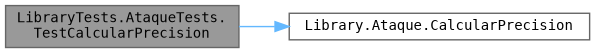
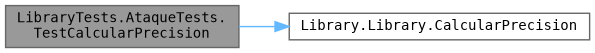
node "Library.Ataque.CalcularPrecision": label "Library.Ataque.CalcularPrecision" -> "Library.Library.CalcularPrecision"
